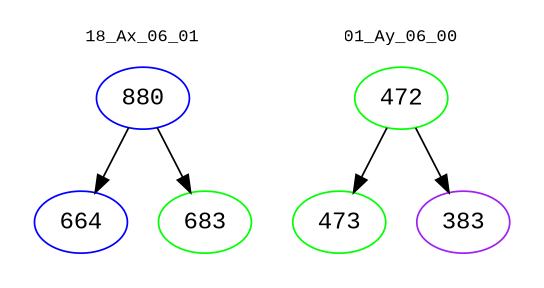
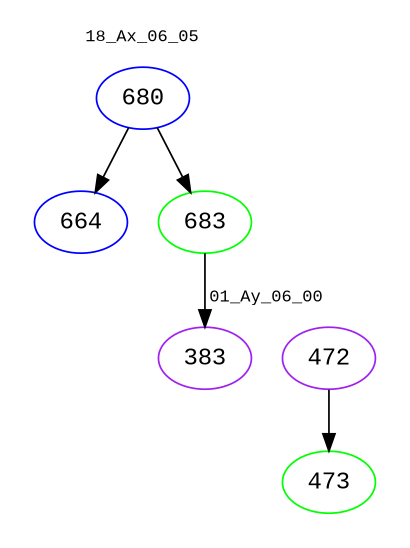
cluster "18_Ax_06_01": label "18_Ax_06_01" -> "18_Ax_06_05"
node "880": label "880" -> "680"
node "472": color green -> purple
edge "472" -> "383": now "683" -> "383"
